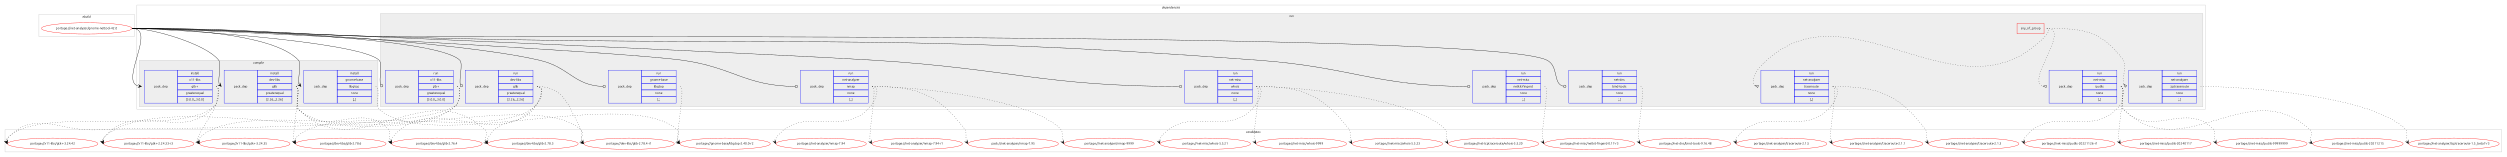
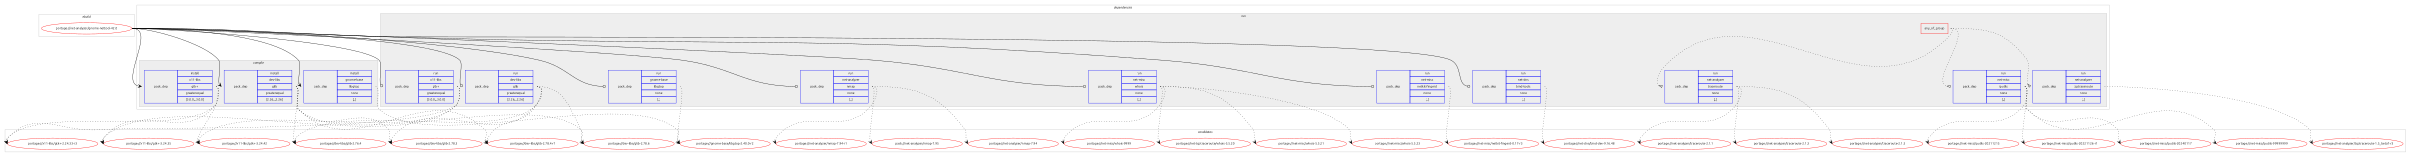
node "portage://net-analyzer/nmap-9999": removed
node "portage://net-dns/bind-tools-9.16.48": label "portage://net-dns/bind-tools-9.16.48" -> "portage://net-dns/bind-dev-9.16.48"
